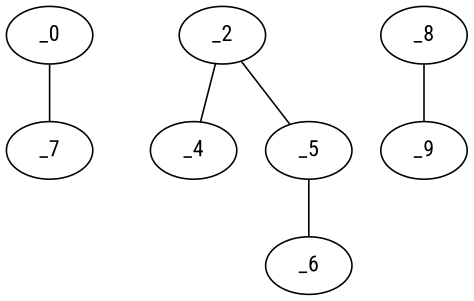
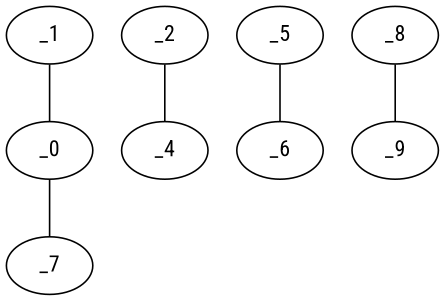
node "_1": added
edge "_2" -- "_5": removed
